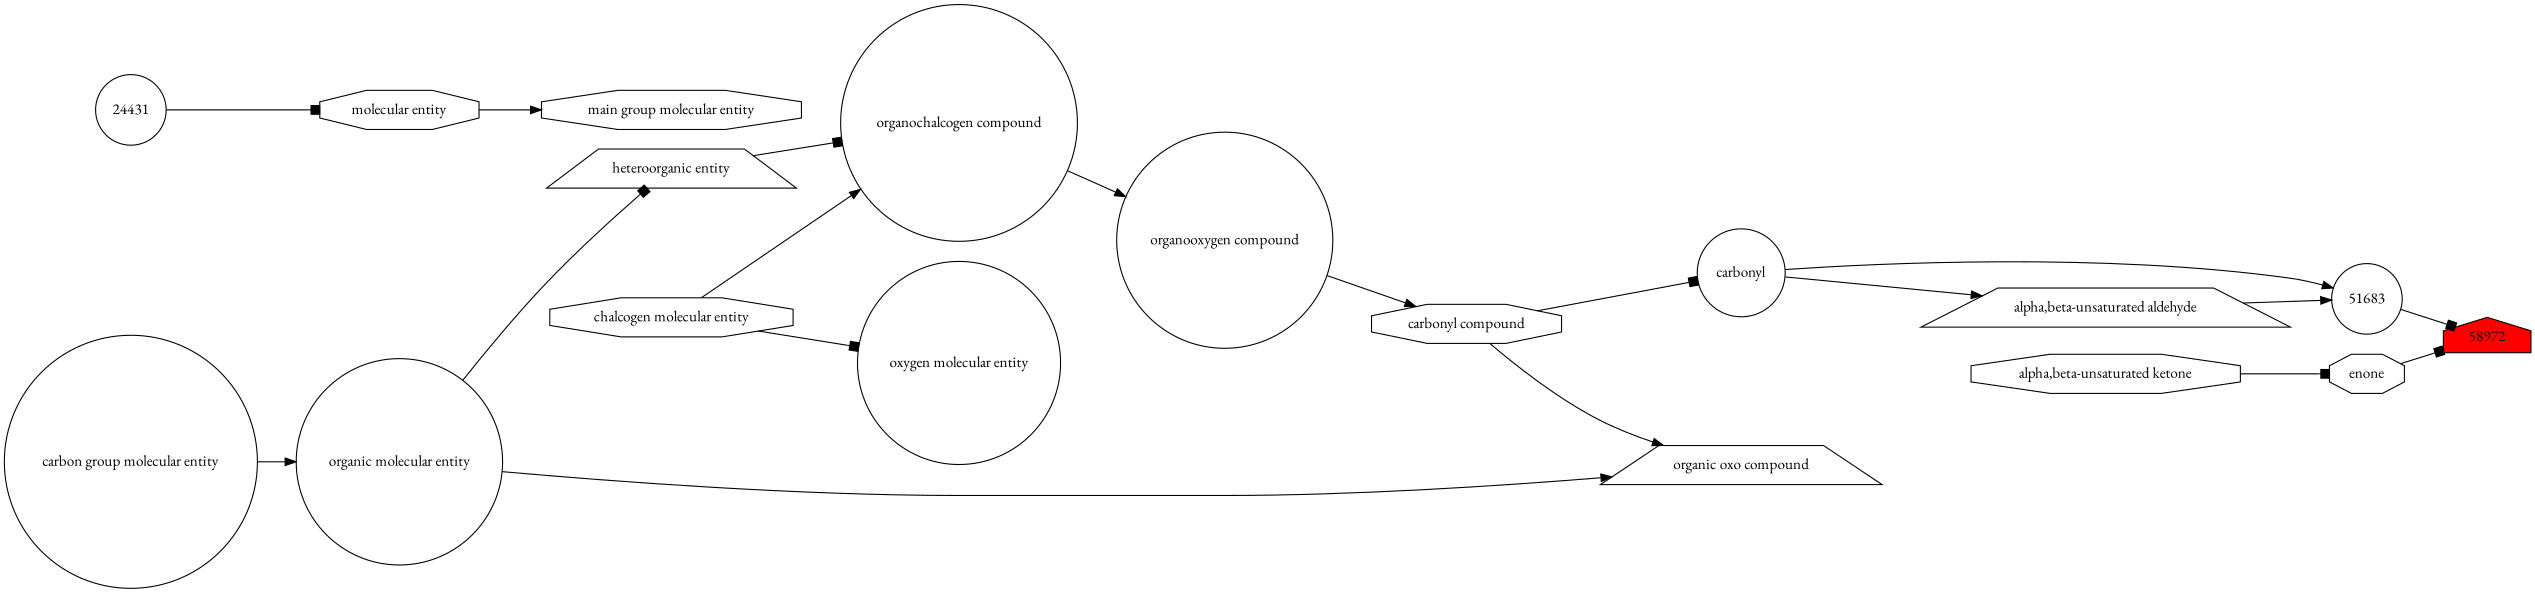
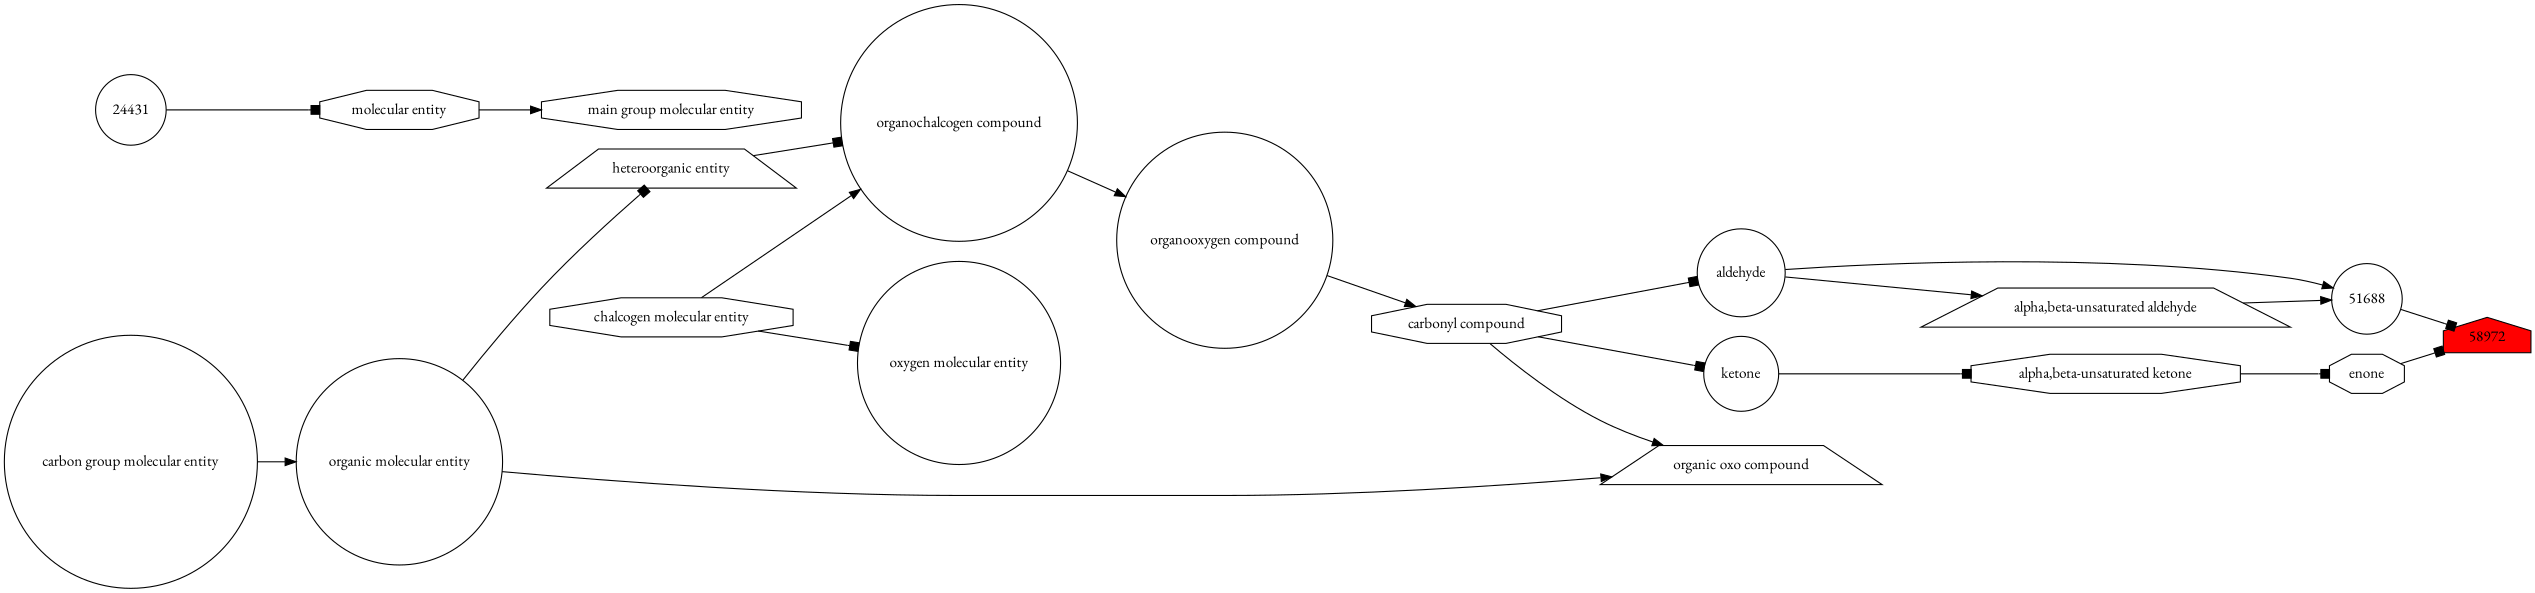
node "carbonyl": label "carbonyl" -> "aldehyde"
node "51683": label "51683" -> "51688"
node "ketone": added
